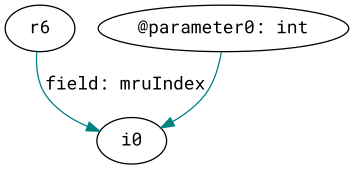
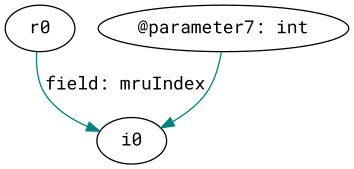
node "r6": label "r6" -> "r0"
node "@parameter0: int": label "@parameter0: int" -> "@parameter7: int"
